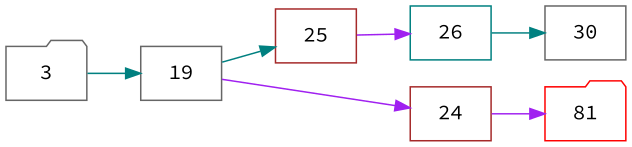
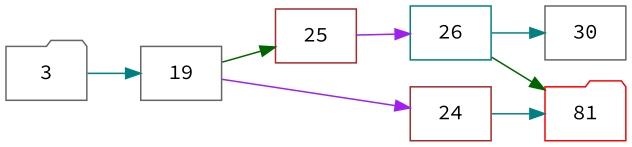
edge "19" -> "25": color teal -> darkgreen
edge "26" -> "81": added
edge "24" -> "81": color purple -> teal
